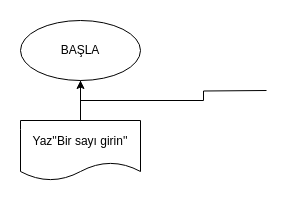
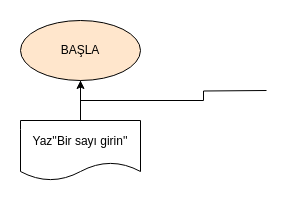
node "BAŞLA": fillcolor #ffffff -> #ffe6cc
